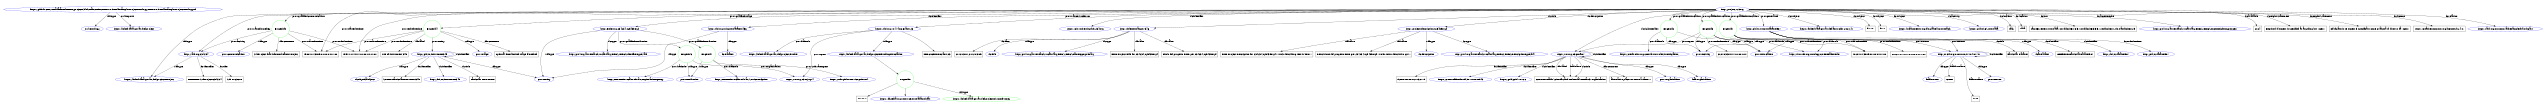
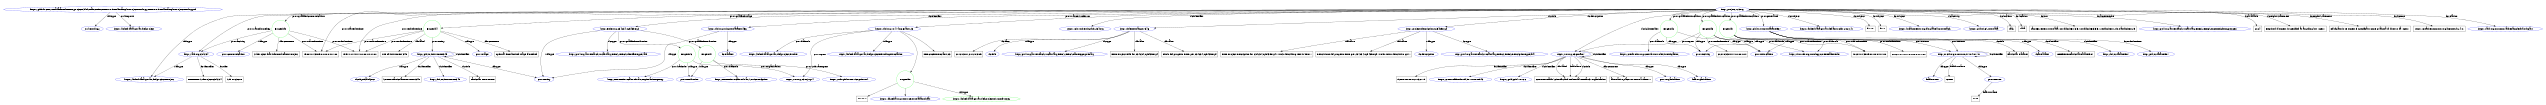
edge "https://linked.data.gov.au/def/project#FundingAssociation" -> "B_:genid8": now "https://doi.org/10.47486/Grant123" -> "B_:genid8"
edge "http://orcid.org/0000-0002-7184-017X" -> "Tree": now "prov:Person" -> "Tree"
